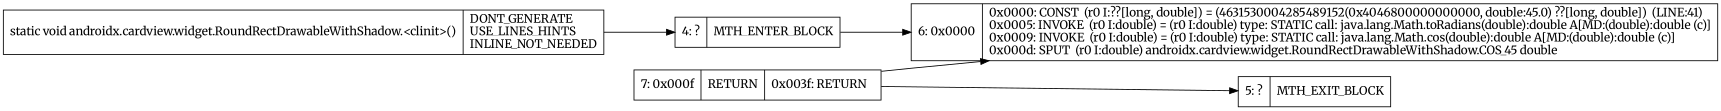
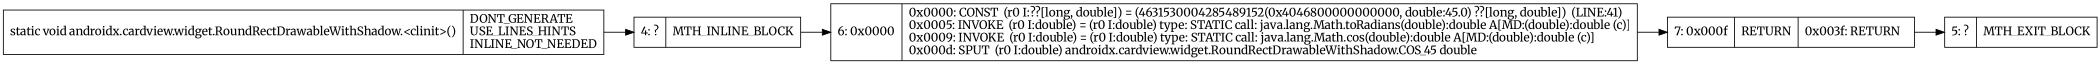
node "4: ?": text "MTH_ENTER_BLOCK" -> "MTH_INLINE_BLOCK"
edge "7: 0x000f" -> "6: 0x0000": reversed
